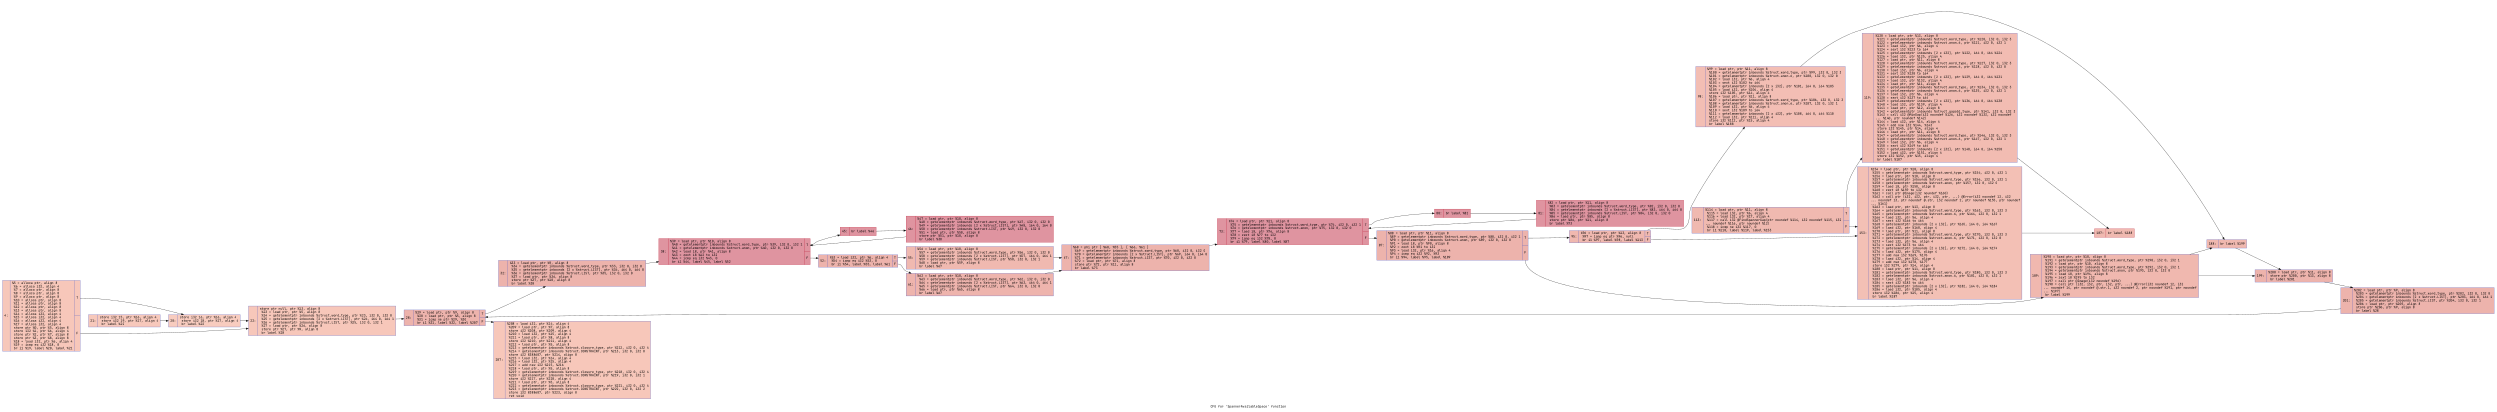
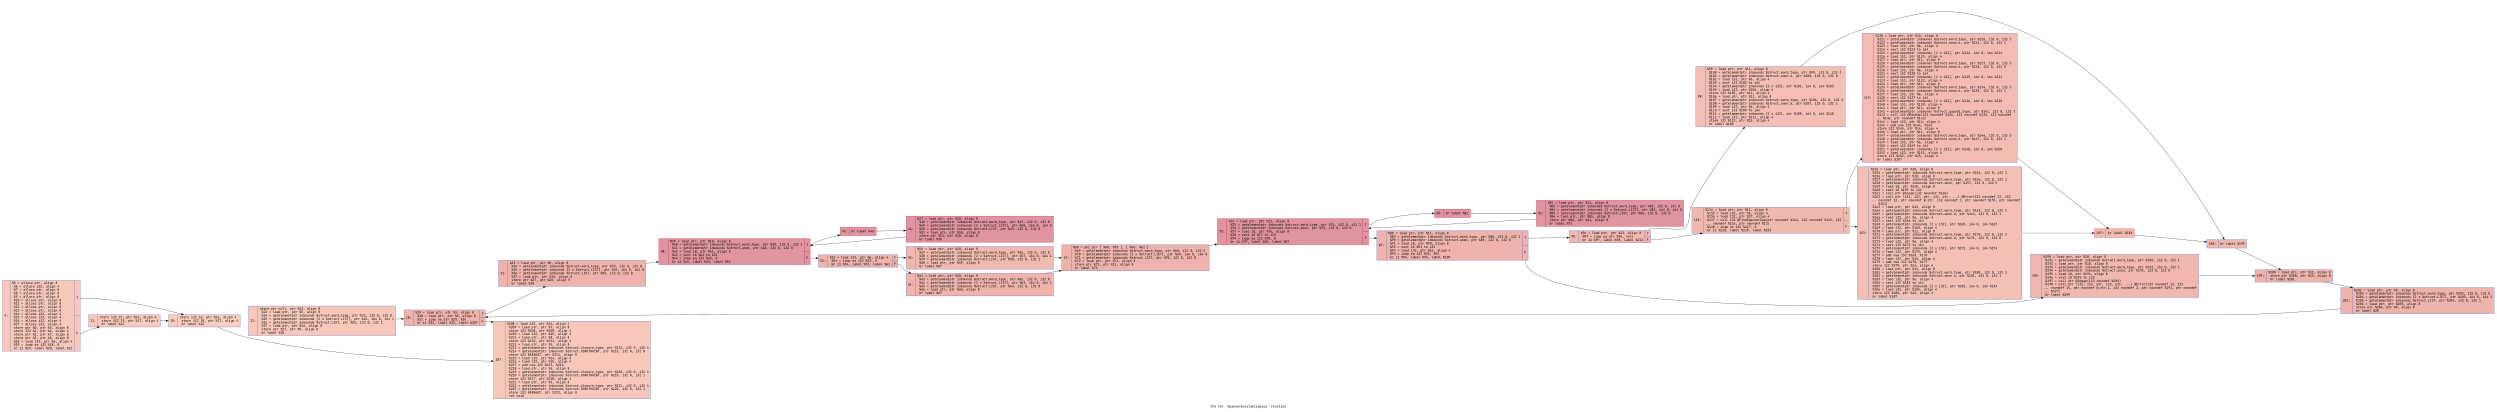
edge "95:" -> "153:": now "95:" -> "113:"
edge "189:" -> "188:": now "187:" -> "188:"
edge "20:" -> "22:": now "20:" -> "207:"
edge "4:" -> "22:": now "4:" -> "21:"
